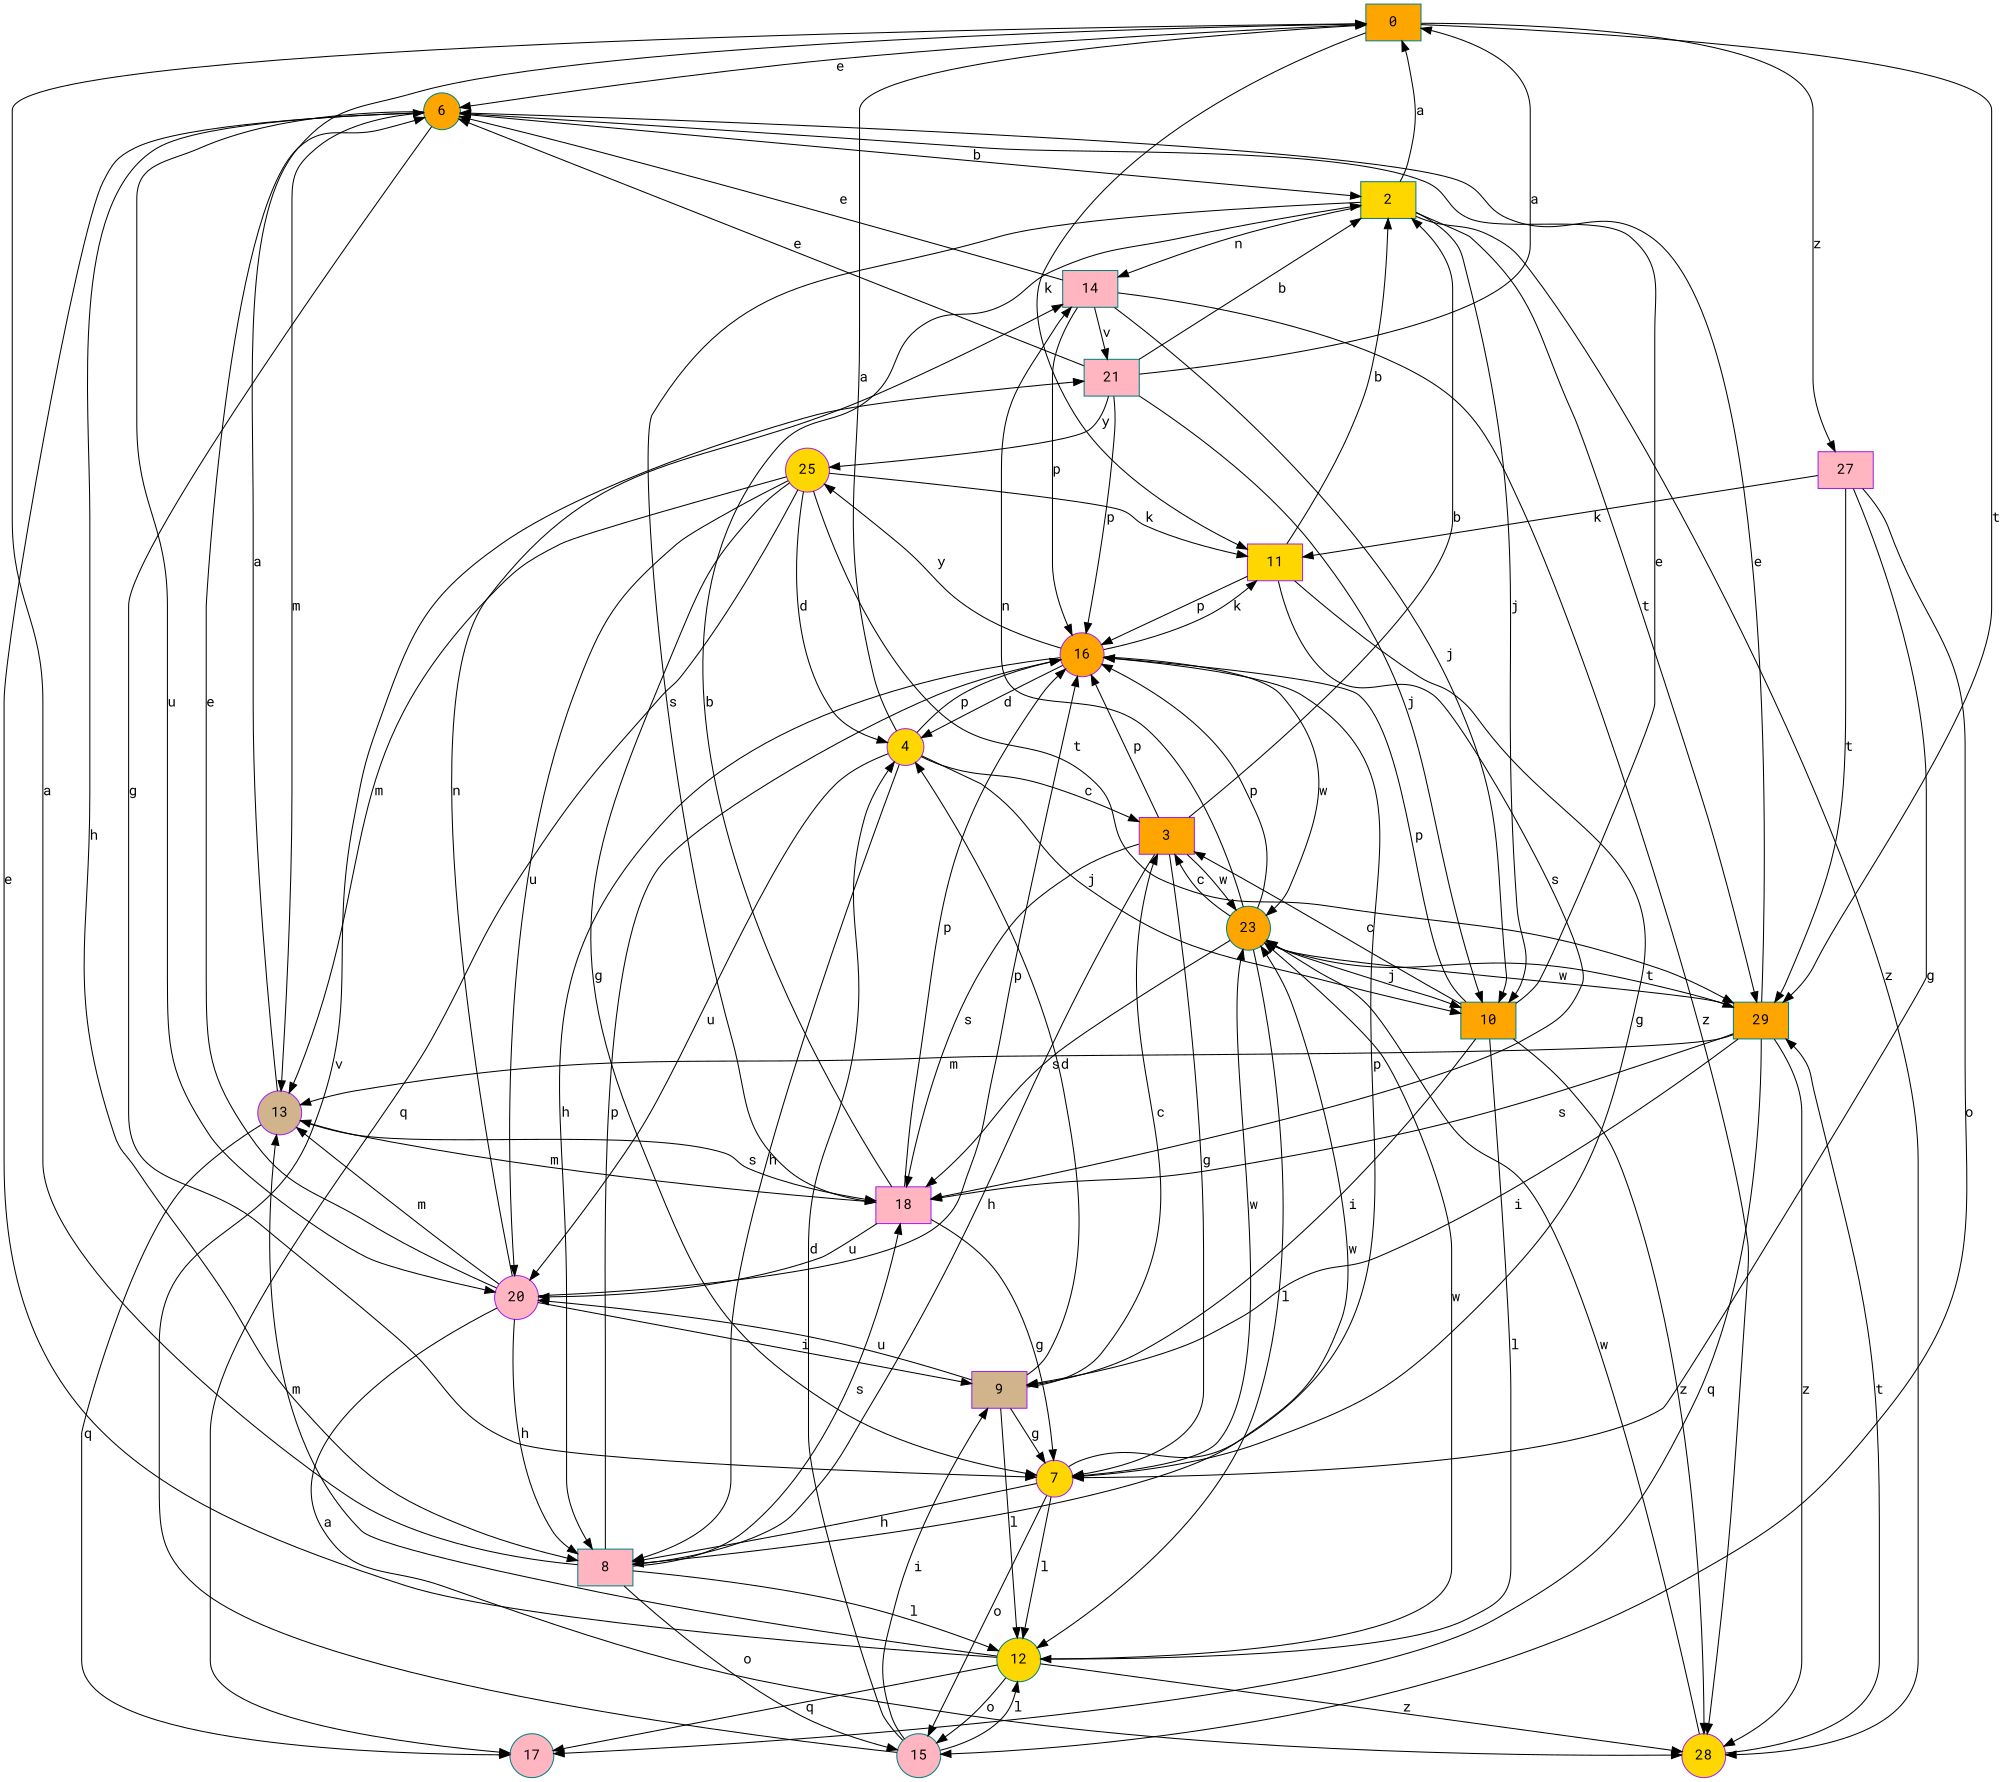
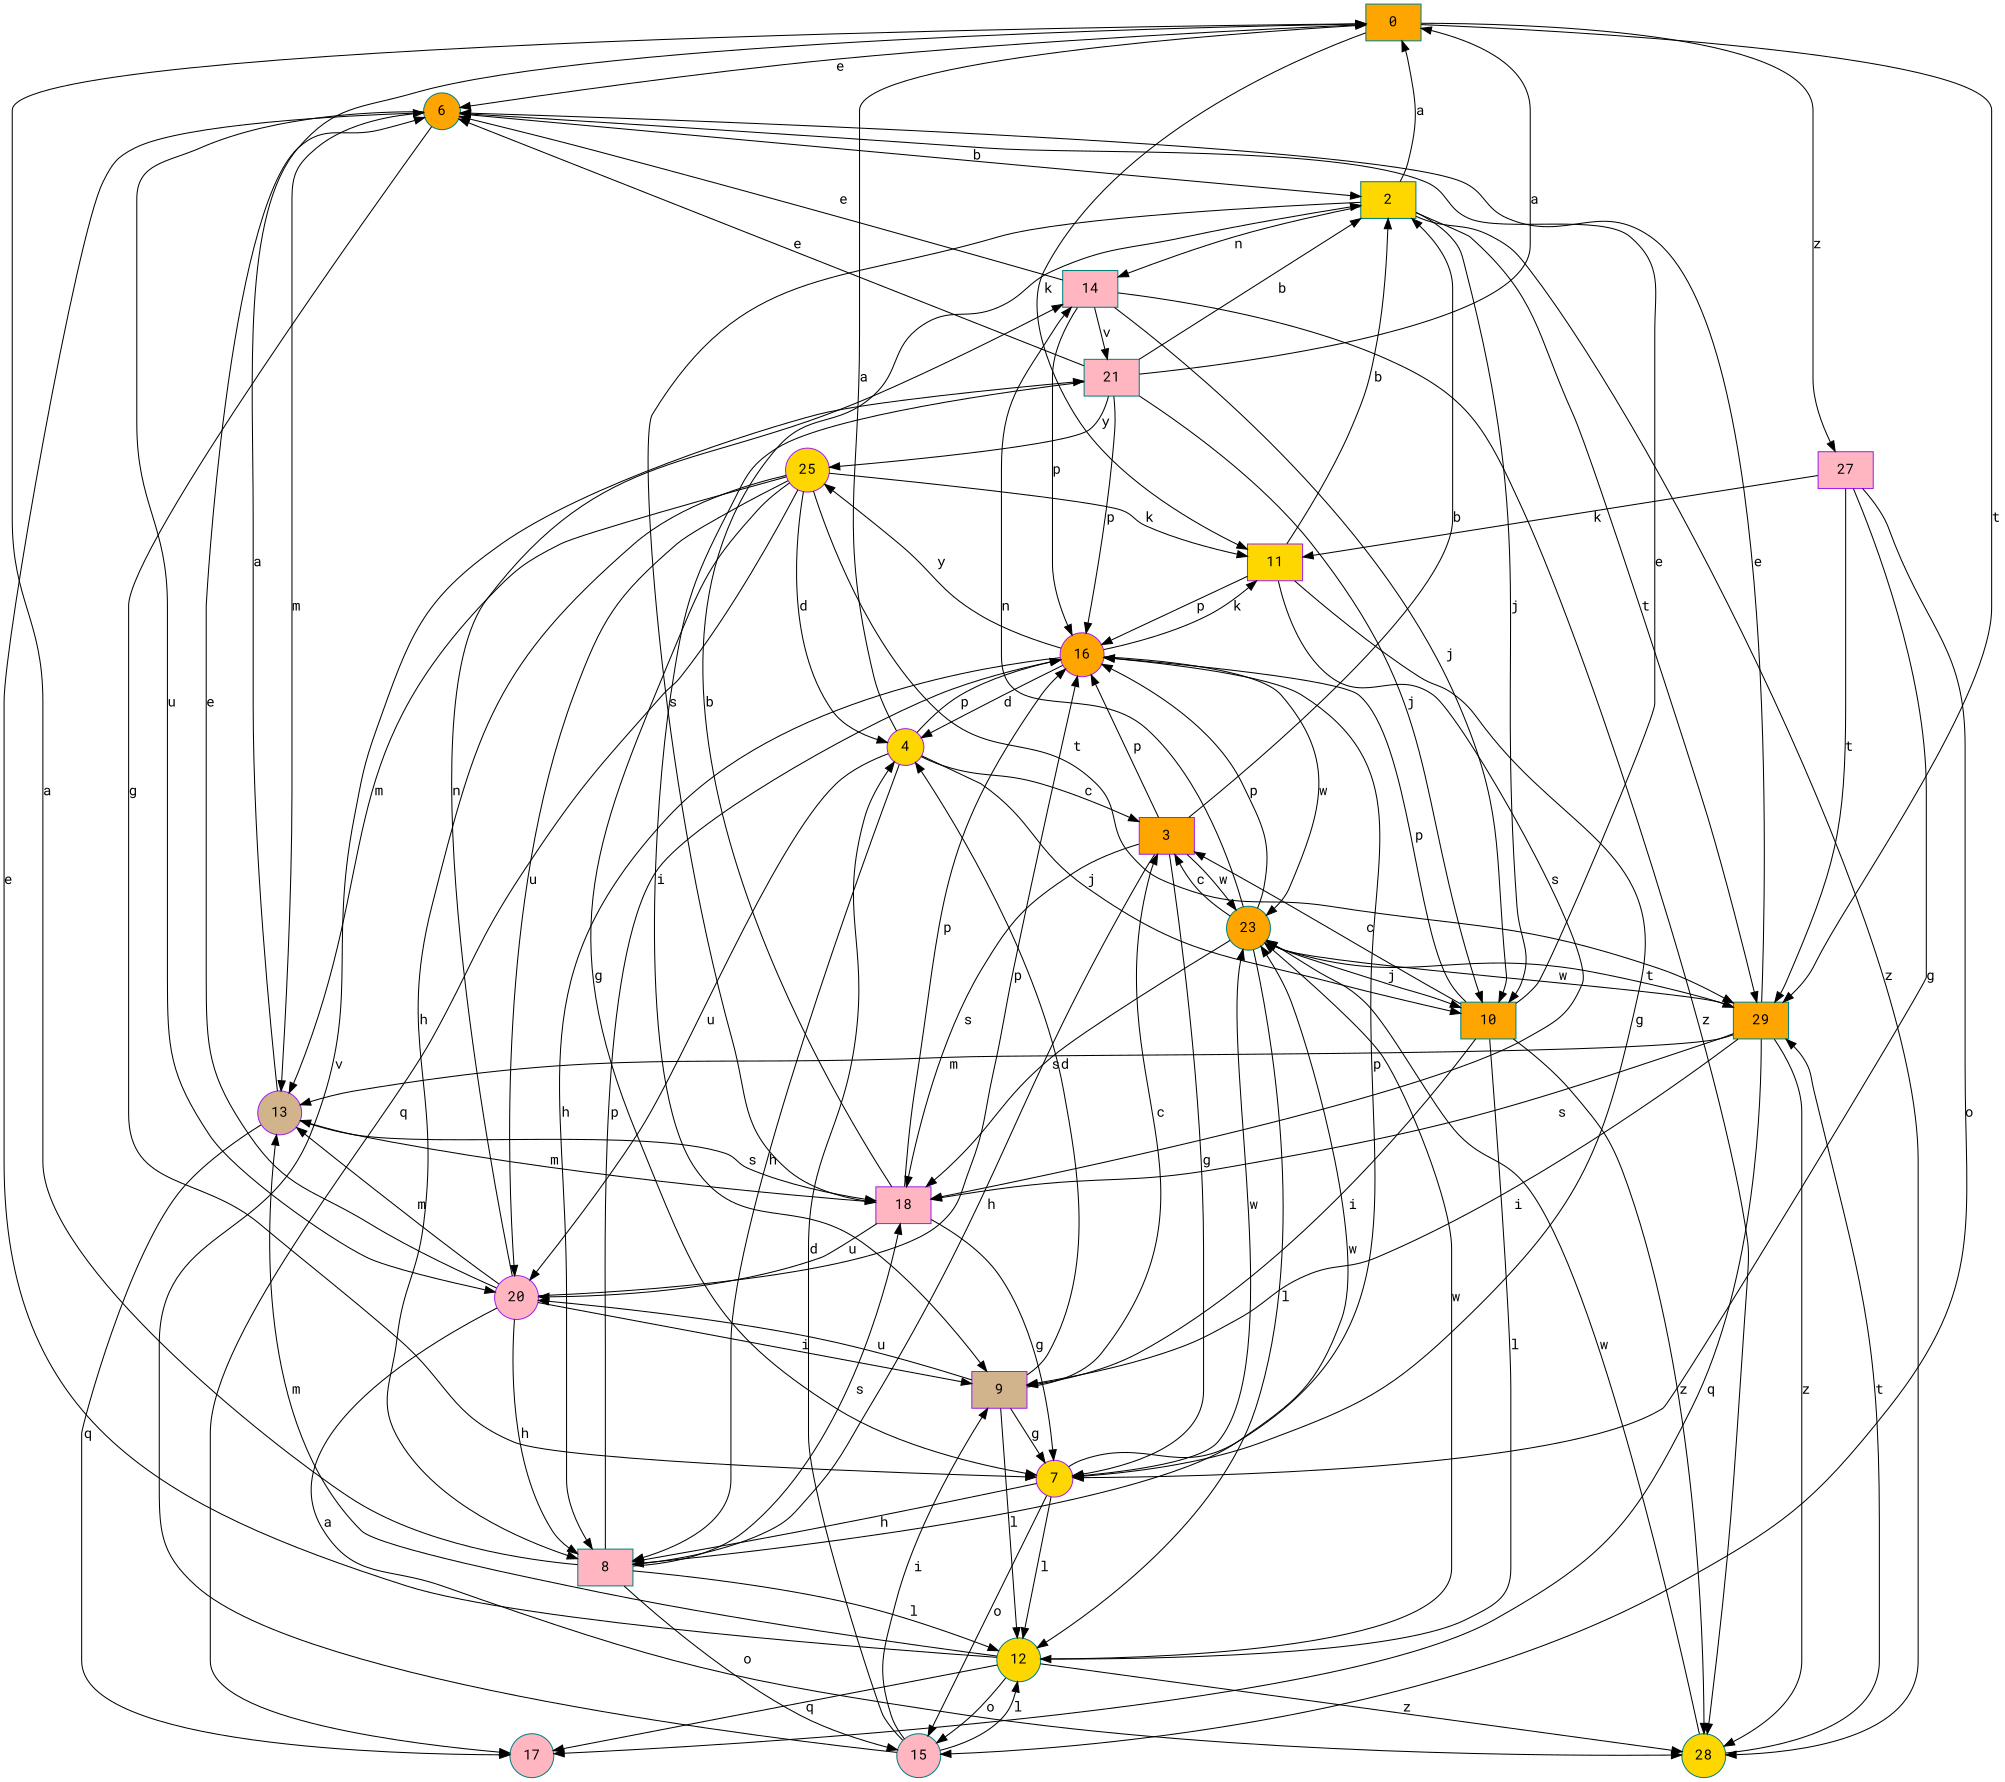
edge "21" -> "9": added, label "i"
edge "6" -> "8": now "25" -> "8"
node "28": color purple -> teal
